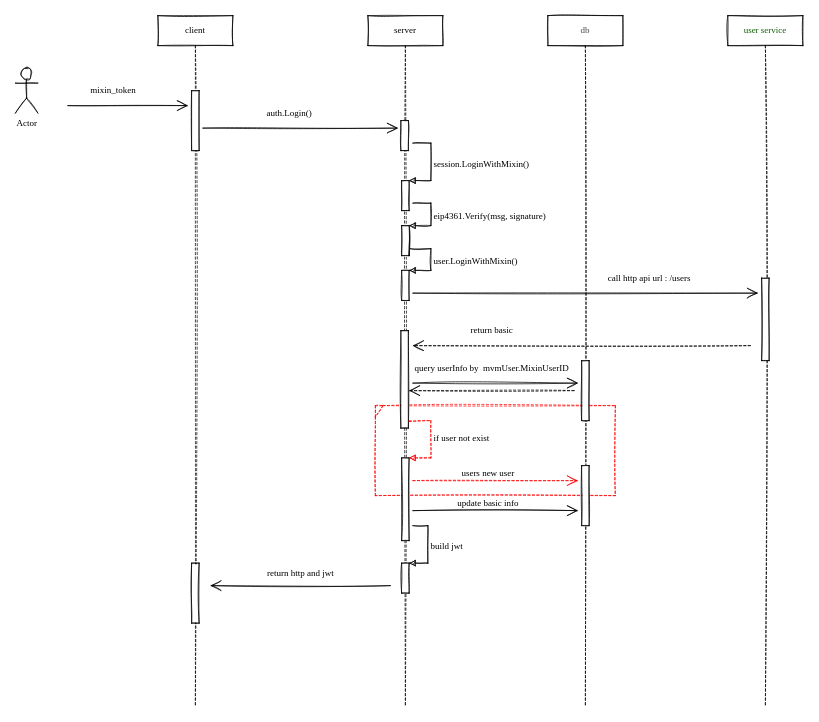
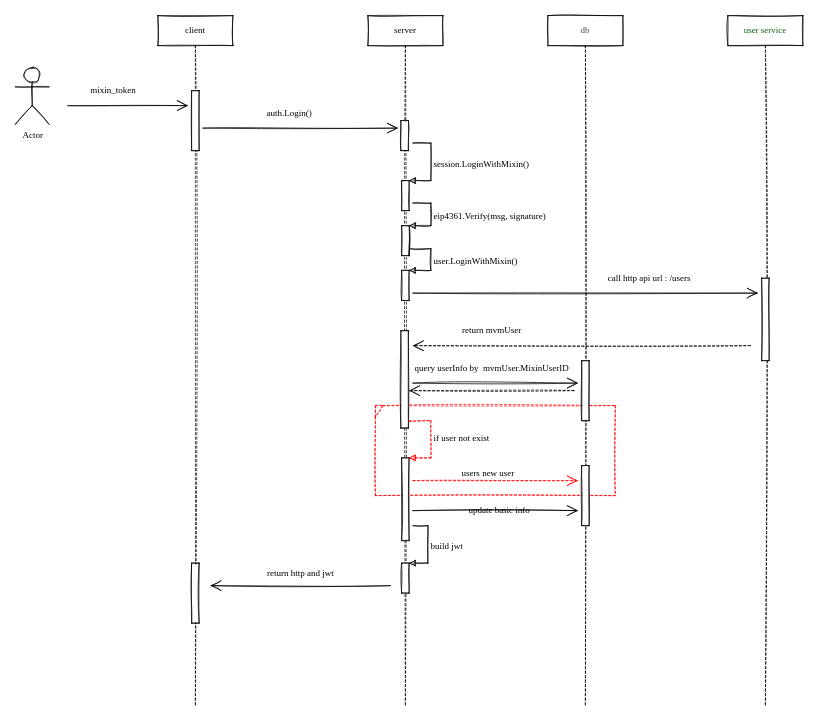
node "Actor": size 23x45 -> 34x56
node "return basic": label "return basic" -> "return mvmUser"
node "update basic info": moved (488, 503) -> (499, 510)
